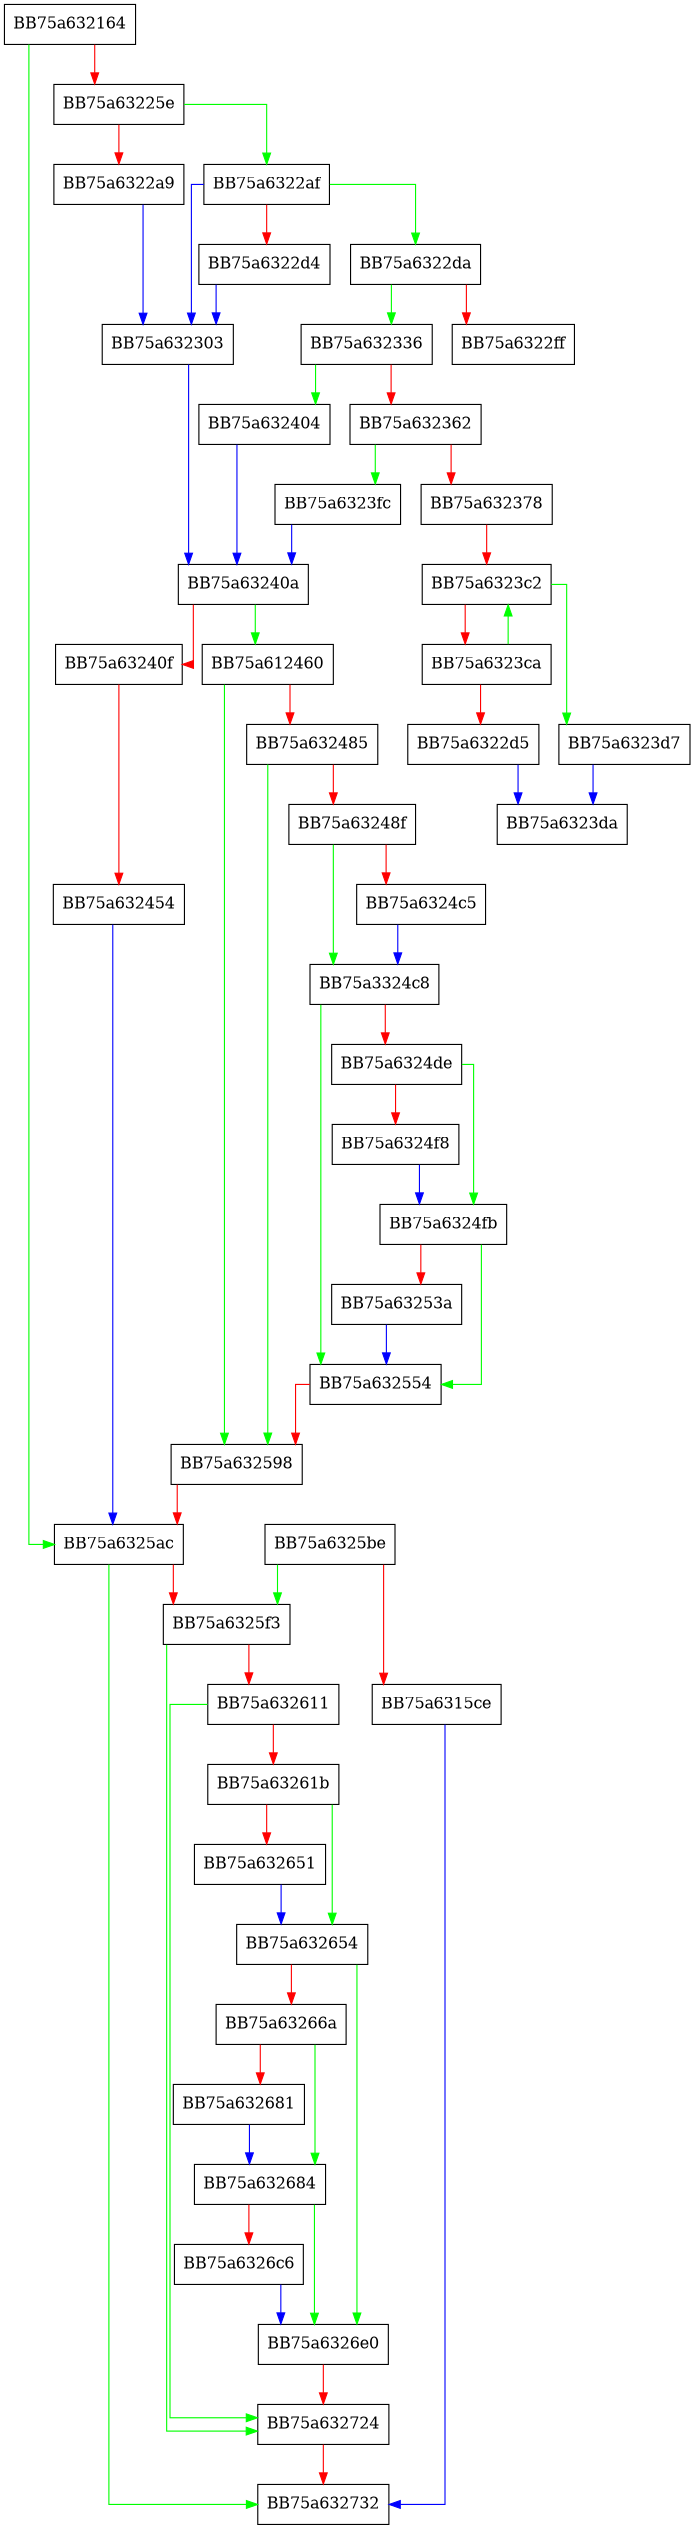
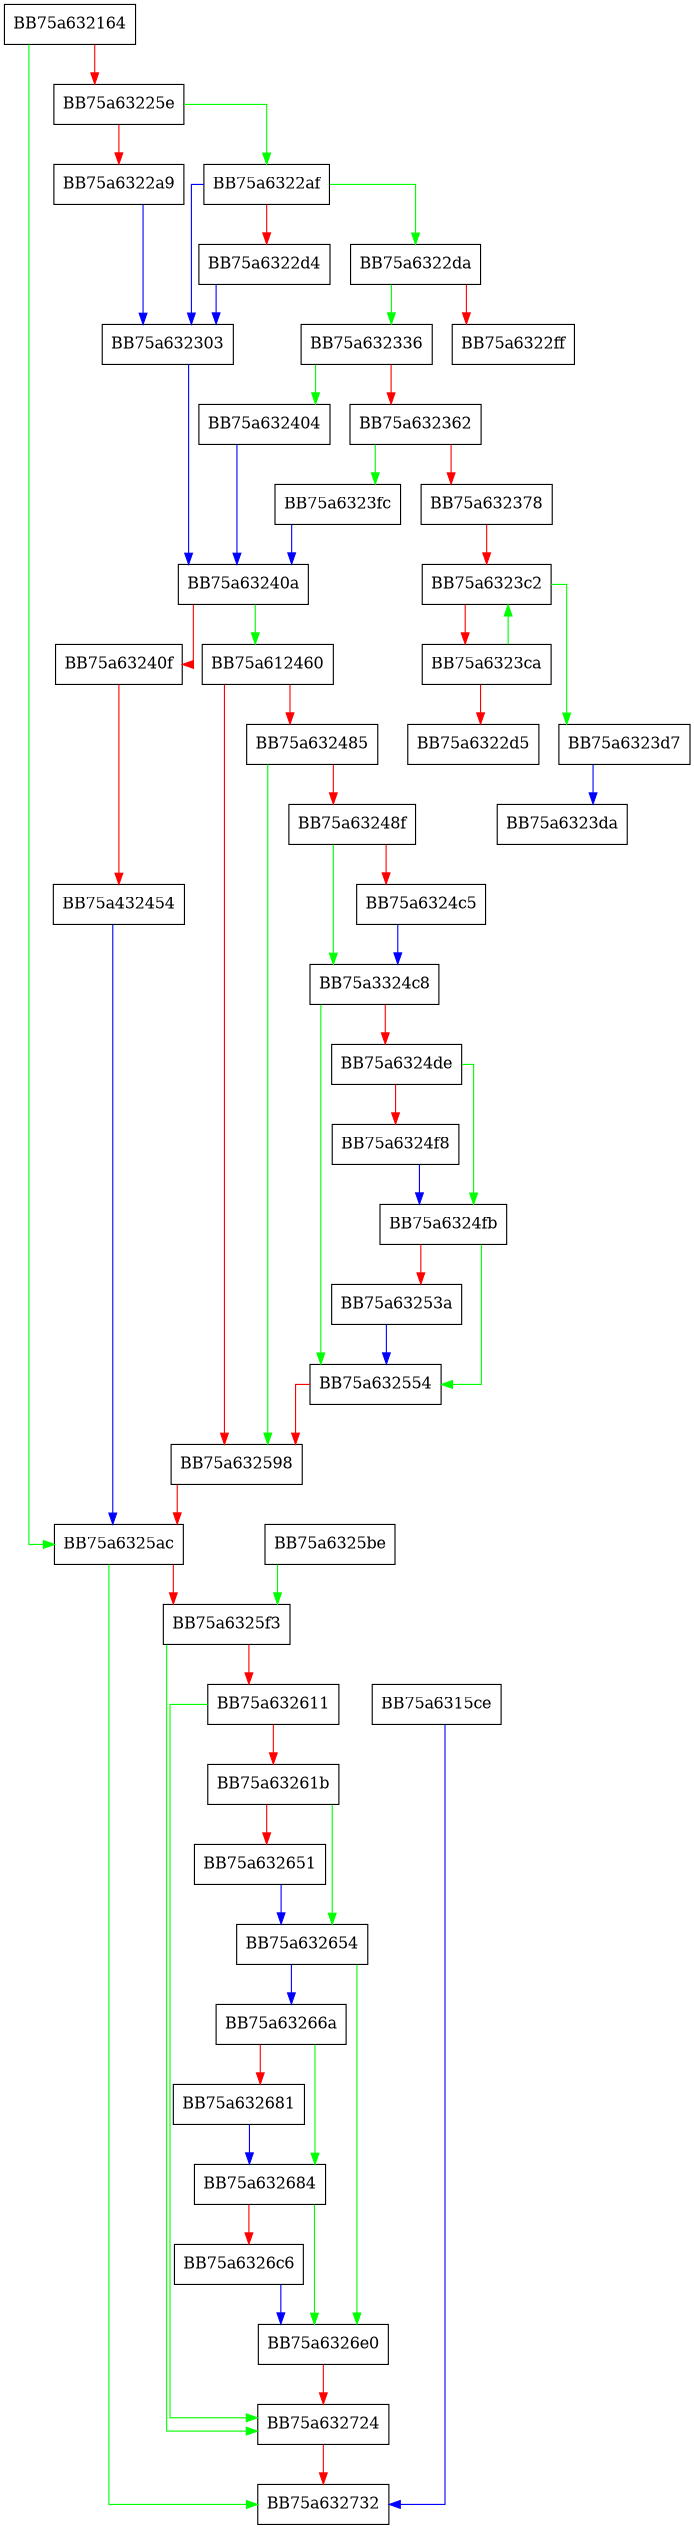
edge "BB75a6322d5" -> "BB75a6323da": removed
node "BB75a632454": label "BB75a632454" -> "BB75a432454"
edge "BB75a612460" -> "BB75a632598": color green -> red
edge "BB75a6325be" -> "BB75a6315ce": removed
edge "BB75a632654" -> "BB75a63266a": color red -> blue
